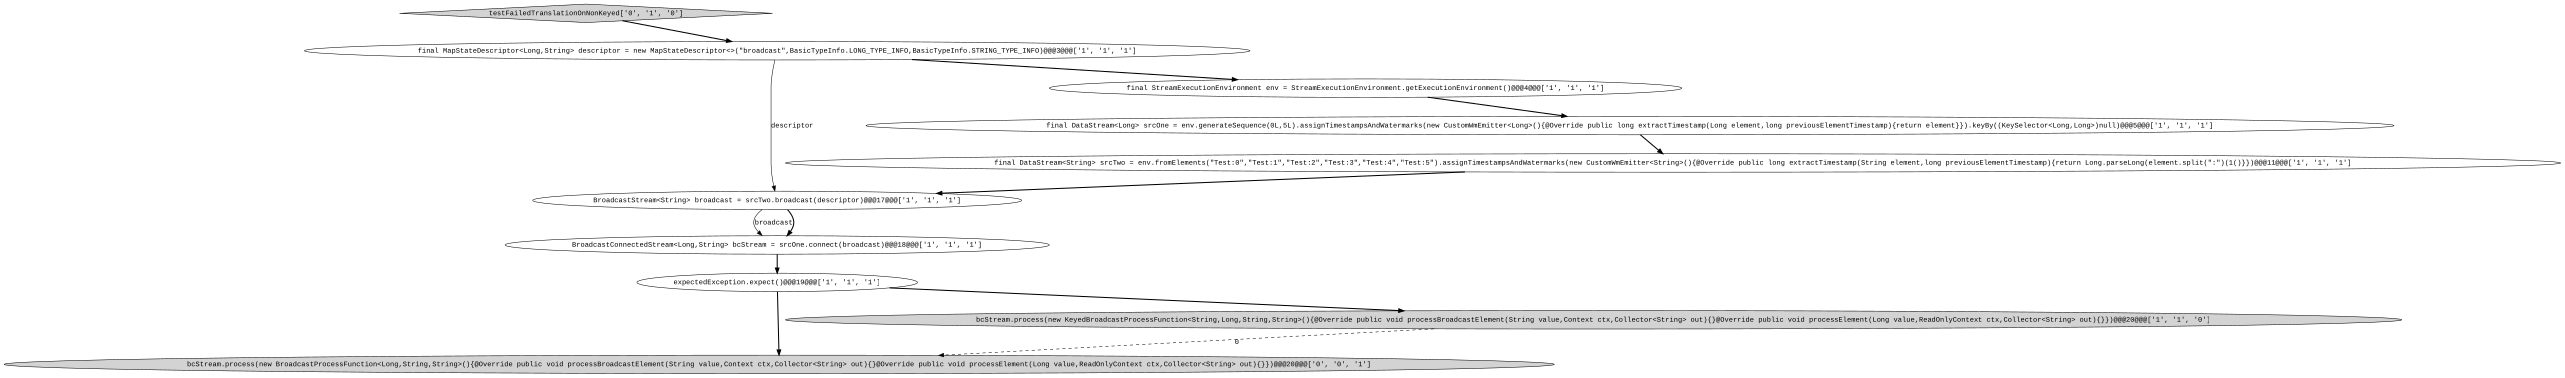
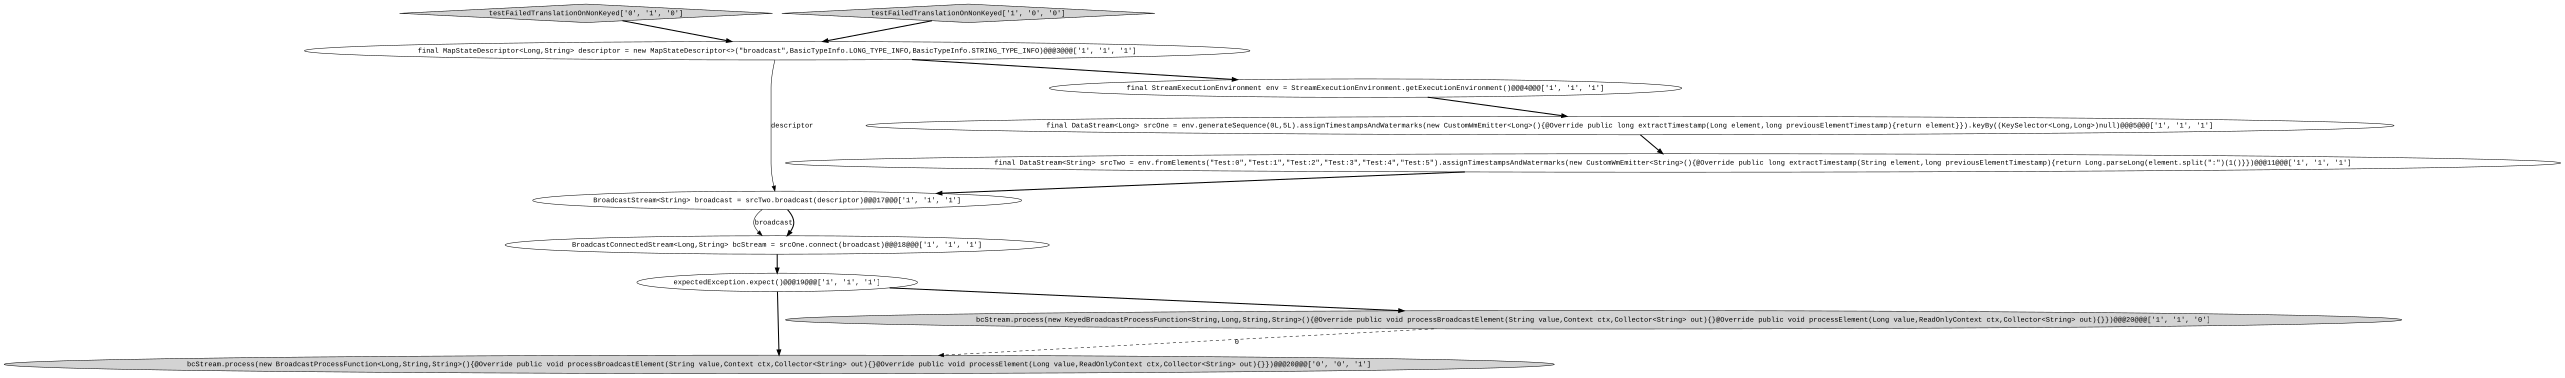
node "testFailedTranslationOnNonKeyed['1', '0', '0']": added
